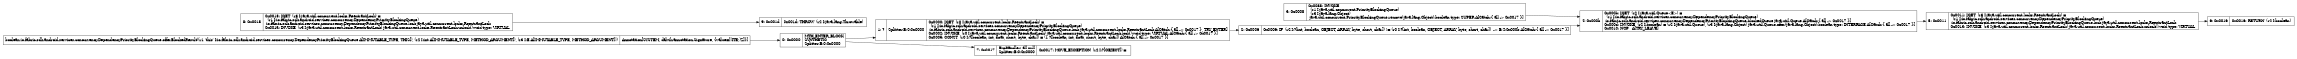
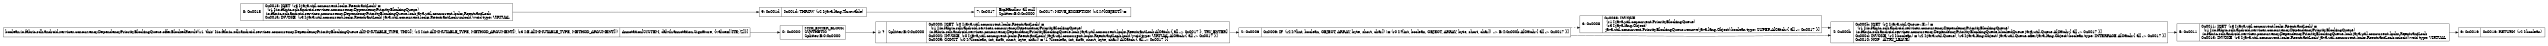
edge "2: 0x0006" -> "3: 0x0008": added
edge "0: 0x0000" -> "7: 0x0017": now "9: 0x001d" -> "7: 0x0017"
